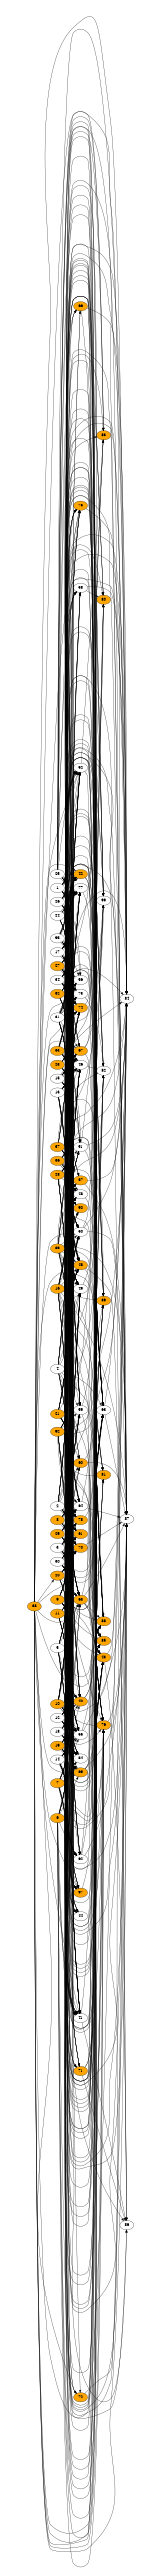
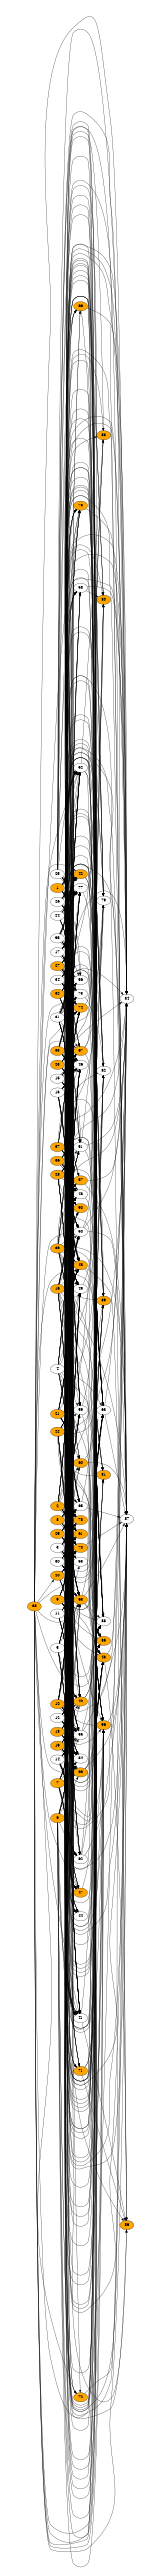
edge "25" -> "83": now "25" -> "70"
edge "95" -> "66": added
edge "38" -> "83": removed
node "1": fillcolor white -> orange
node "99": label "99" -> "79"
edge "24" -> "74": now "24" -> "84"
edge "46" -> "82": now "52" -> "82"
node "92": label "92" -> "22"
edge "78" -> "63": now "6" -> "63"
node "2": fillcolor white -> orange
node "64": label "64" -> "65"
edge "3" -> "60": now "3" -> "56"
node "53": added
node "11": fillcolor orange -> white
node "88": fillcolor orange -> white
edge "68" -> "43": now "12" -> "43"
node "76": label "76" -> "96"
node "18": fillcolor white -> orange
node "97": label "97" -> "47"
node "86": fillcolor white -> orange
